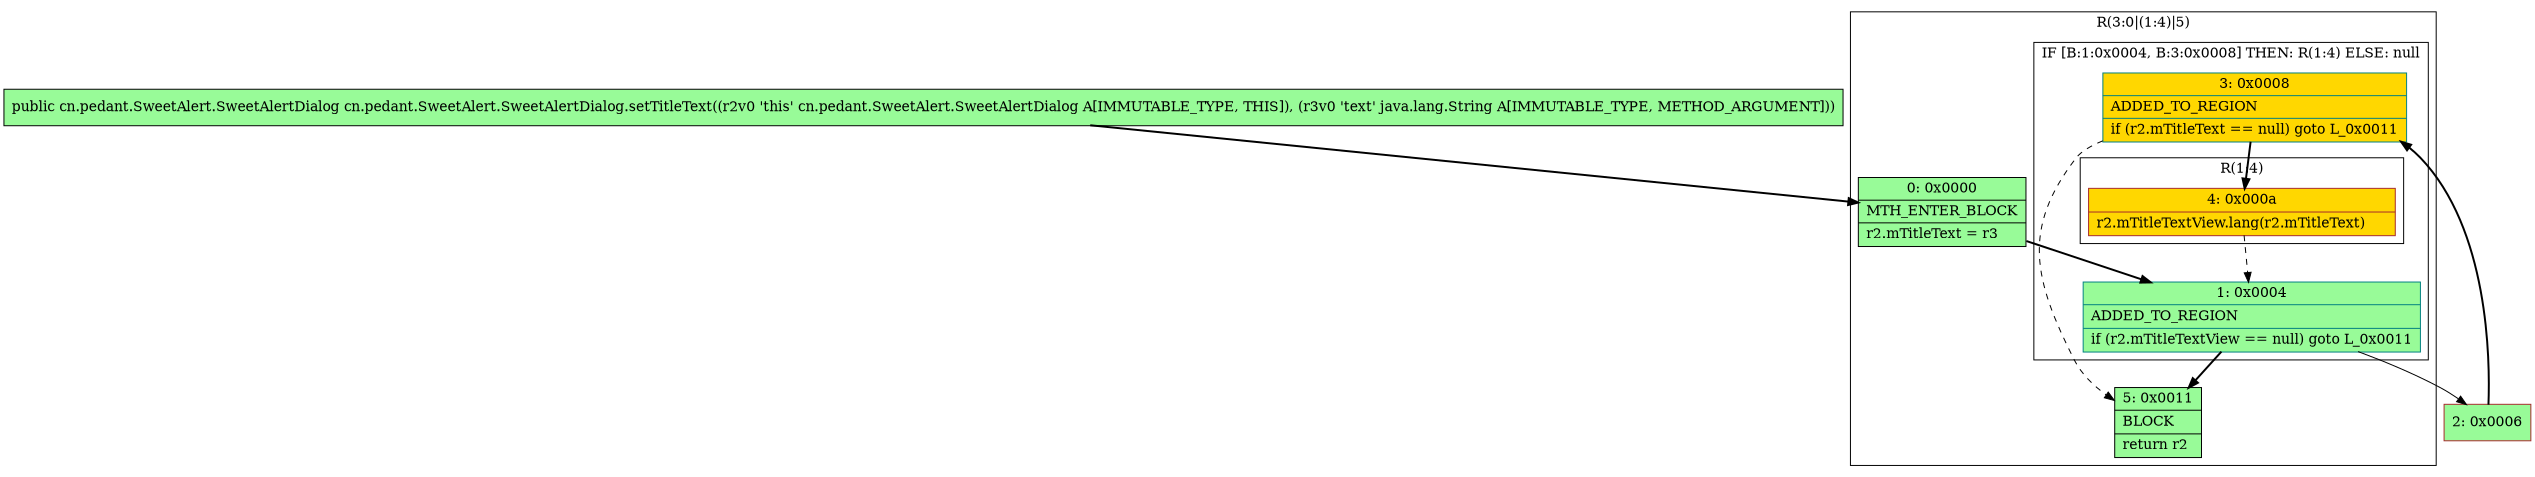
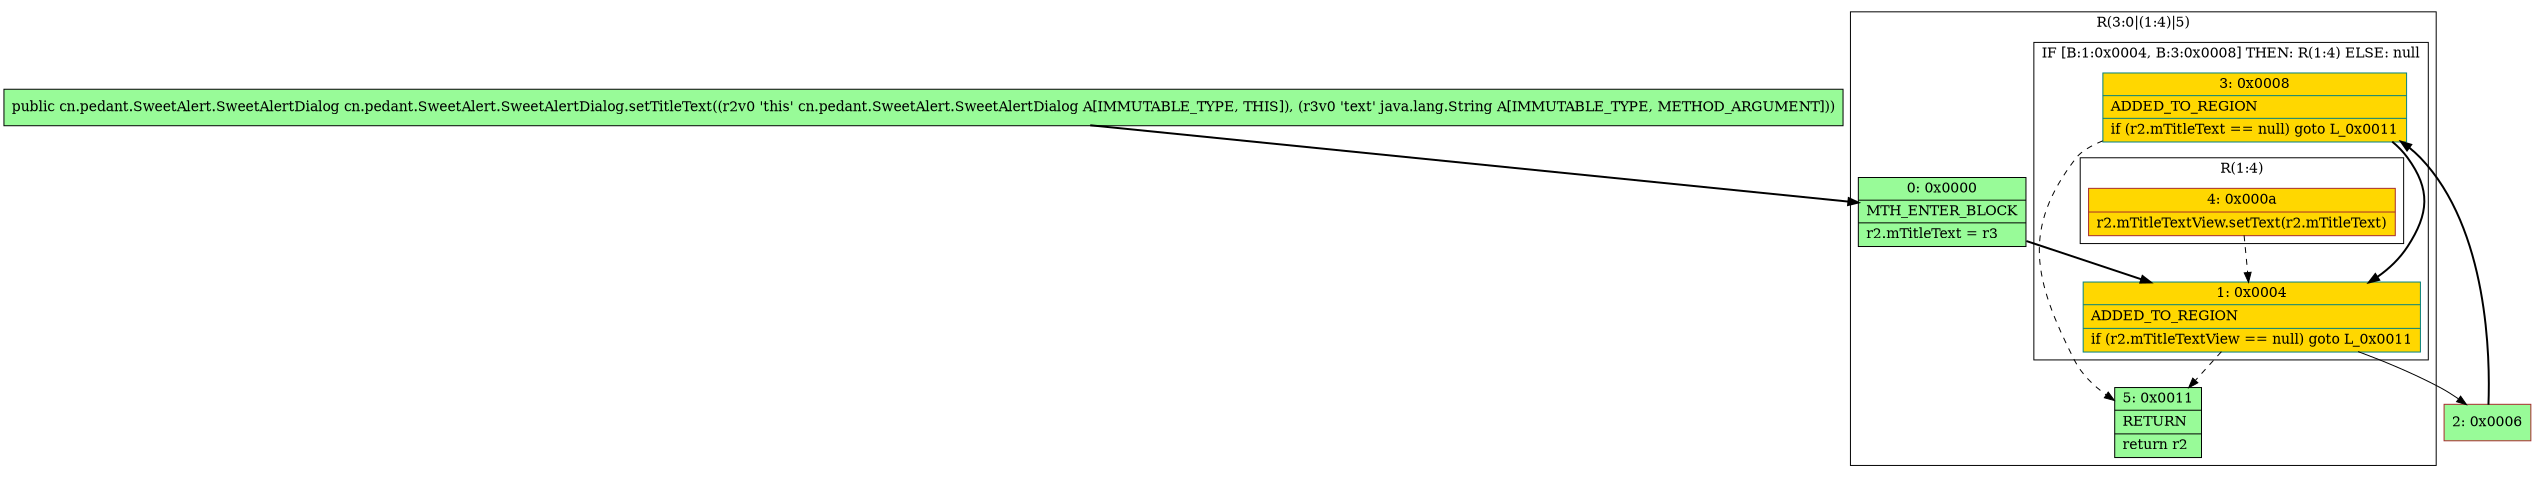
edge "3: 0x0008" -> "4: 0x000a": now "3: 0x0008" -> "1: 0x0004"
node "4: 0x000a": text "r2.mTitleTextView.lang(r2.mTitleText)" -> "r2.mTitleTextView.setText(r2.mTitleText)"
node "1: 0x0004": fillcolor palegreen -> gold
edge "1: 0x0004" -> "5: 0x0011": style bold -> dashed
node "5: 0x0011": text "BLOCK" -> "RETURN"
